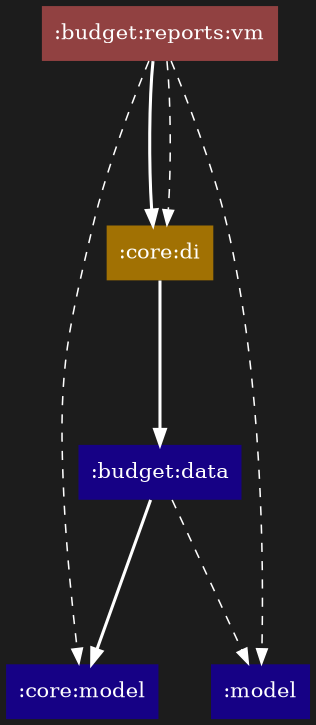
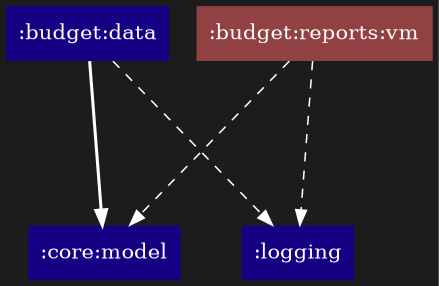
node ":core:di": removed
node ":model": label ":model" -> ":logging"
